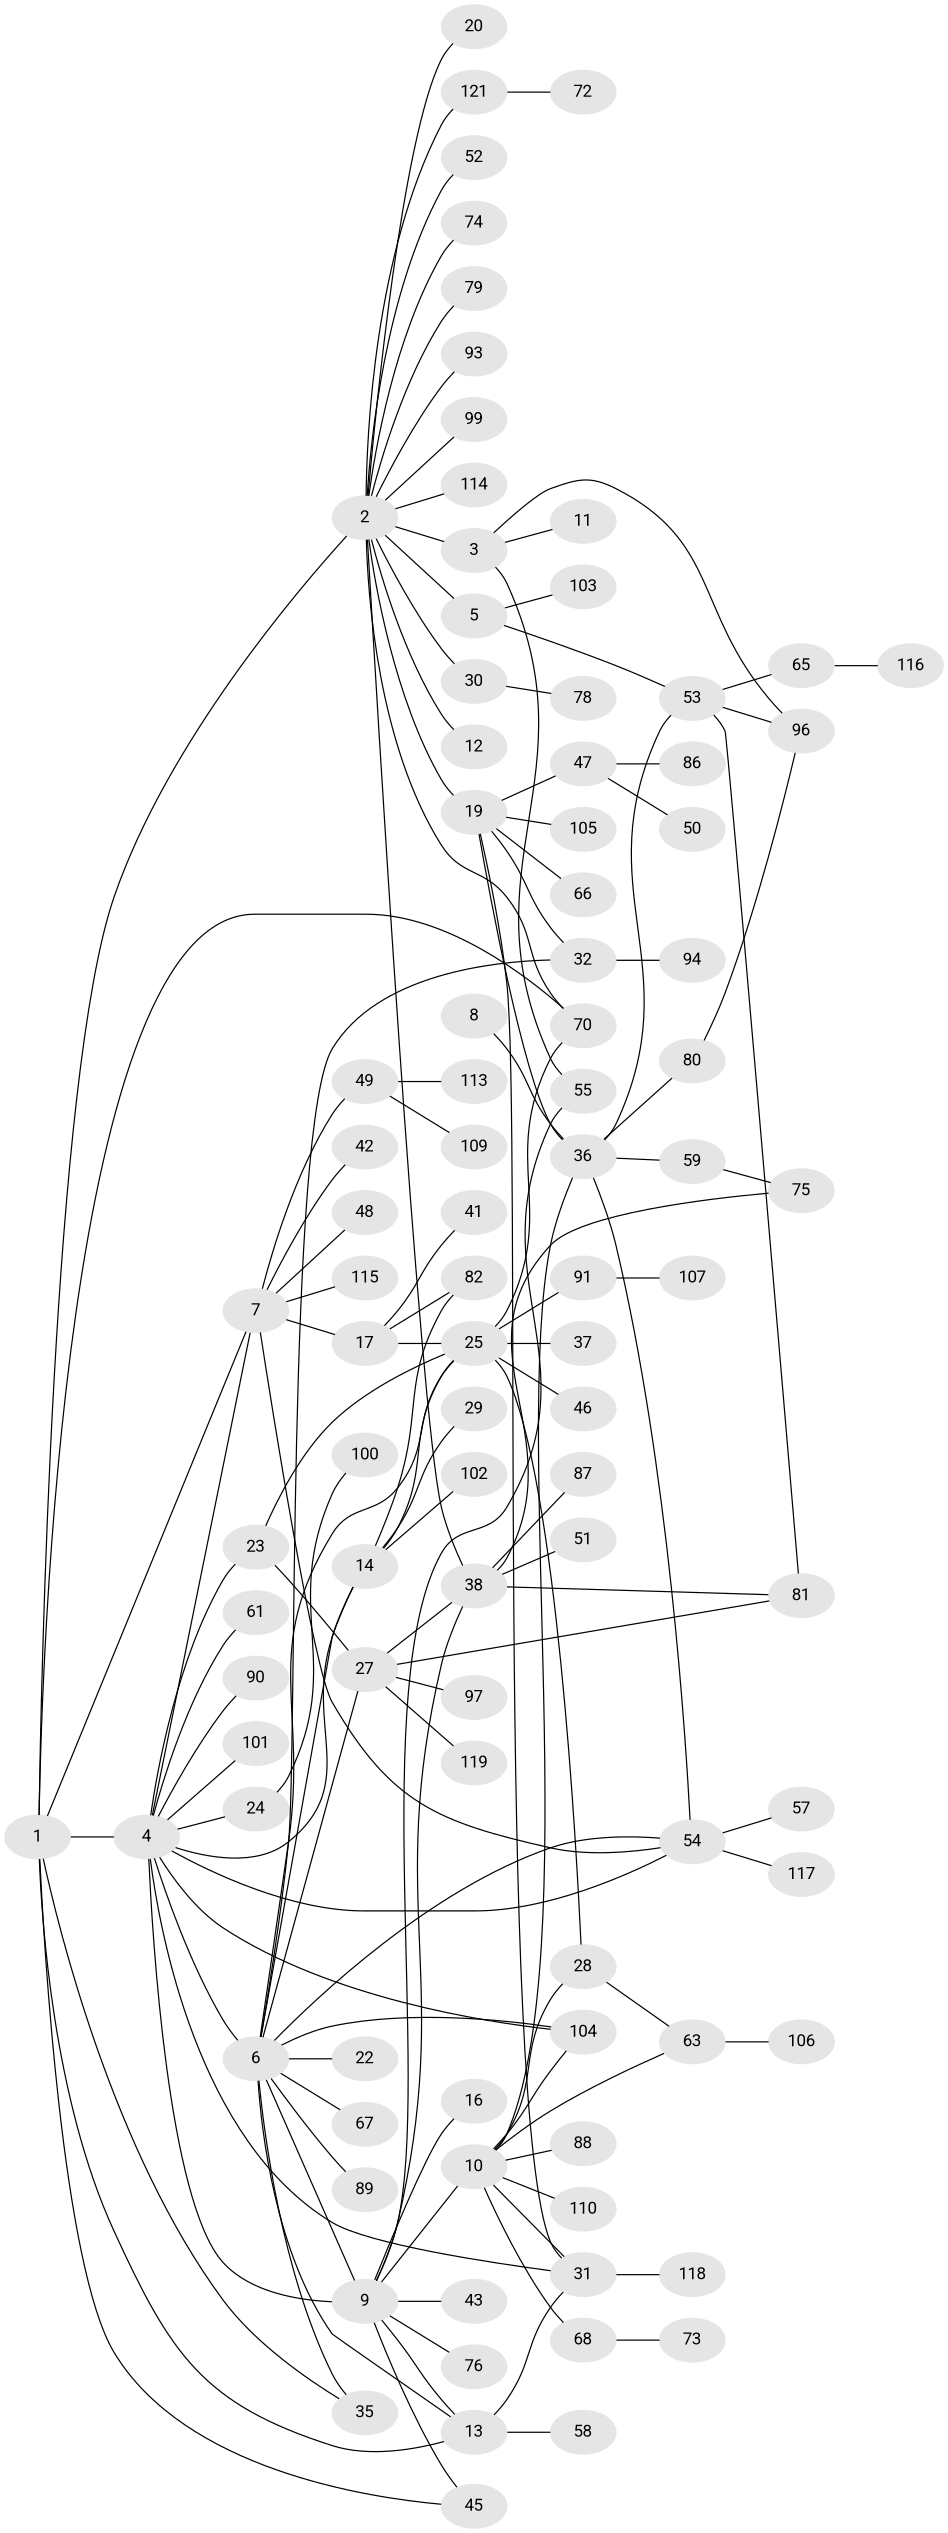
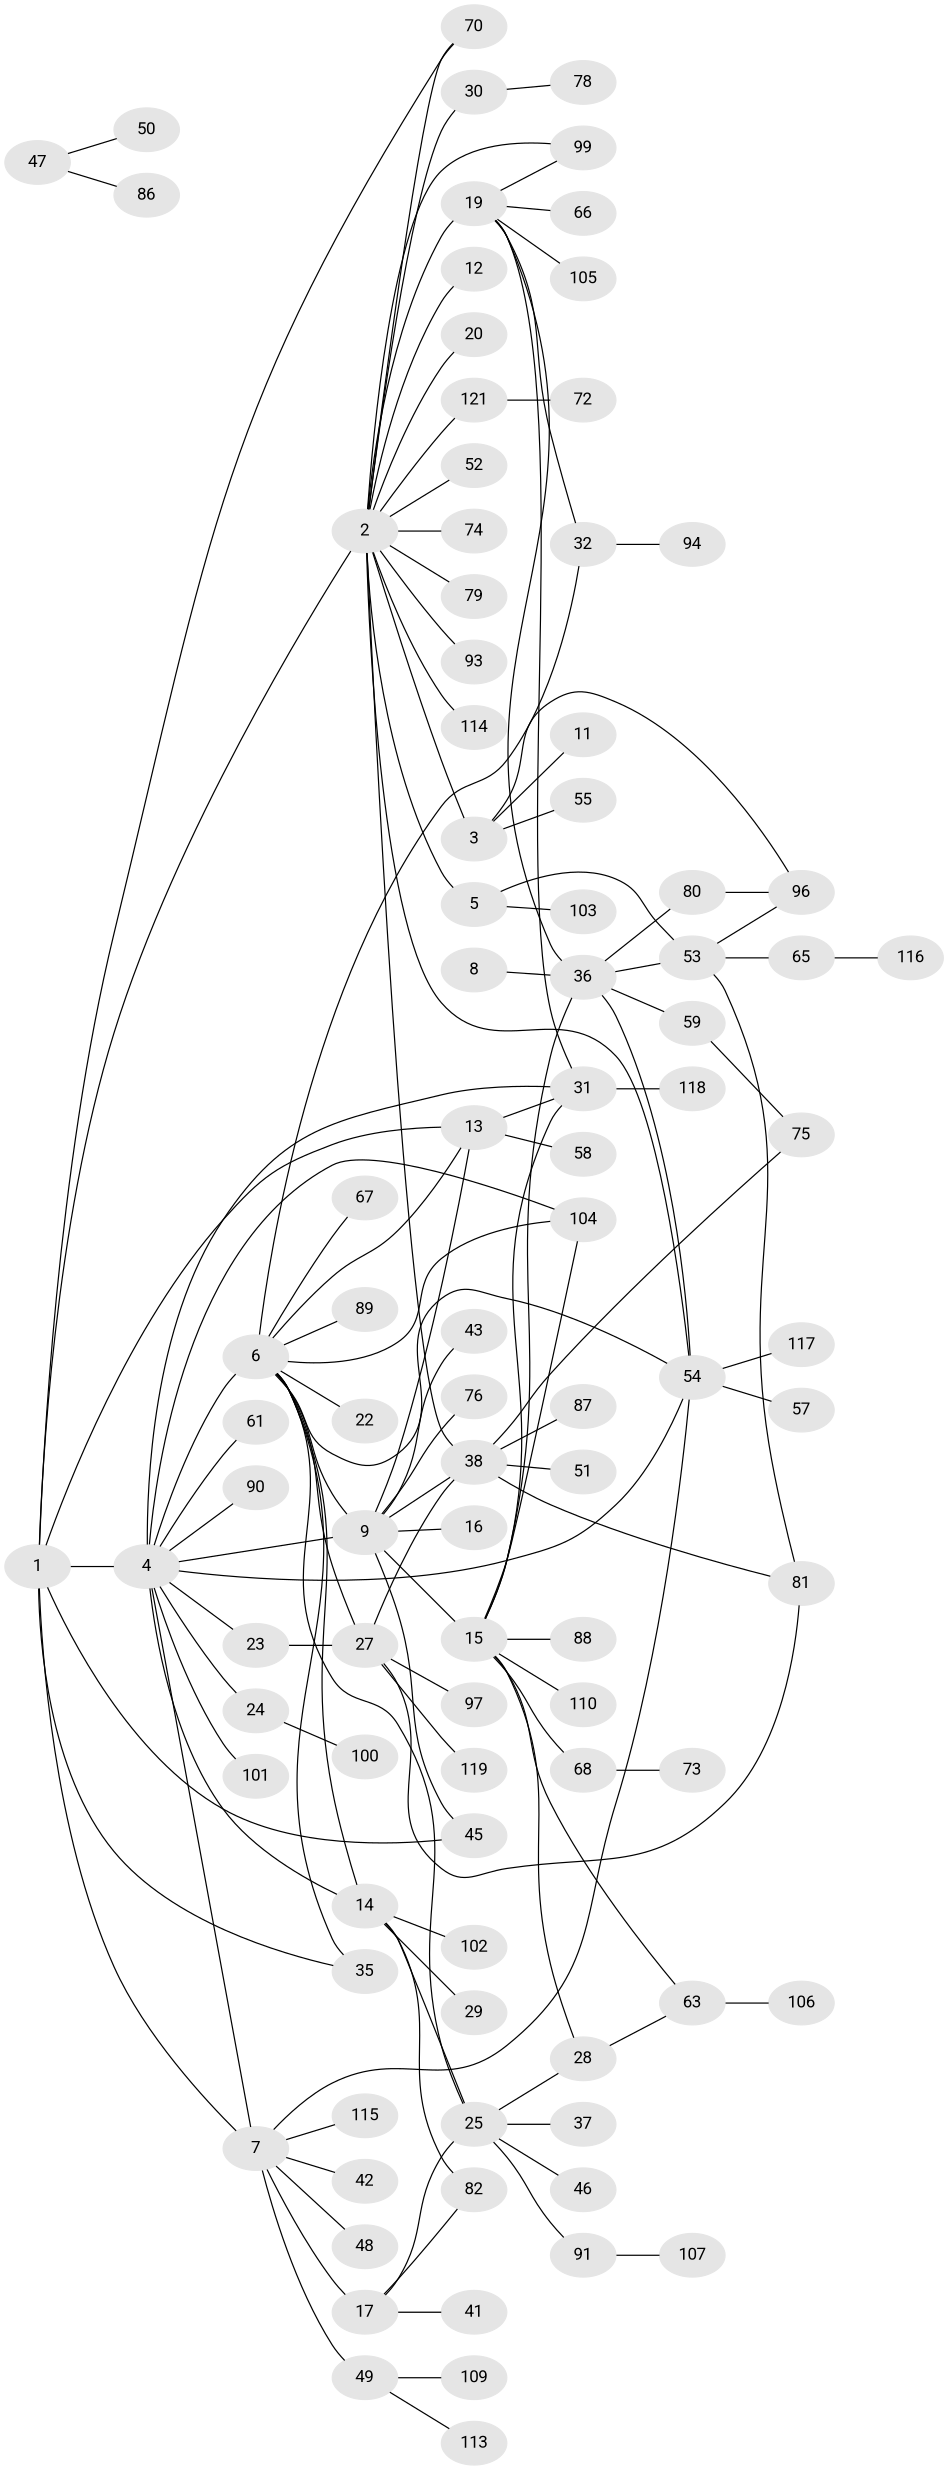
edge "47" -- "19": now "99" -- "19"
edge "2" -- "54": added
edge "70" -- "25": removed
edge "25" -- "23": removed
edge "55" -- "9": removed
node "10": label "10" -> "15"
